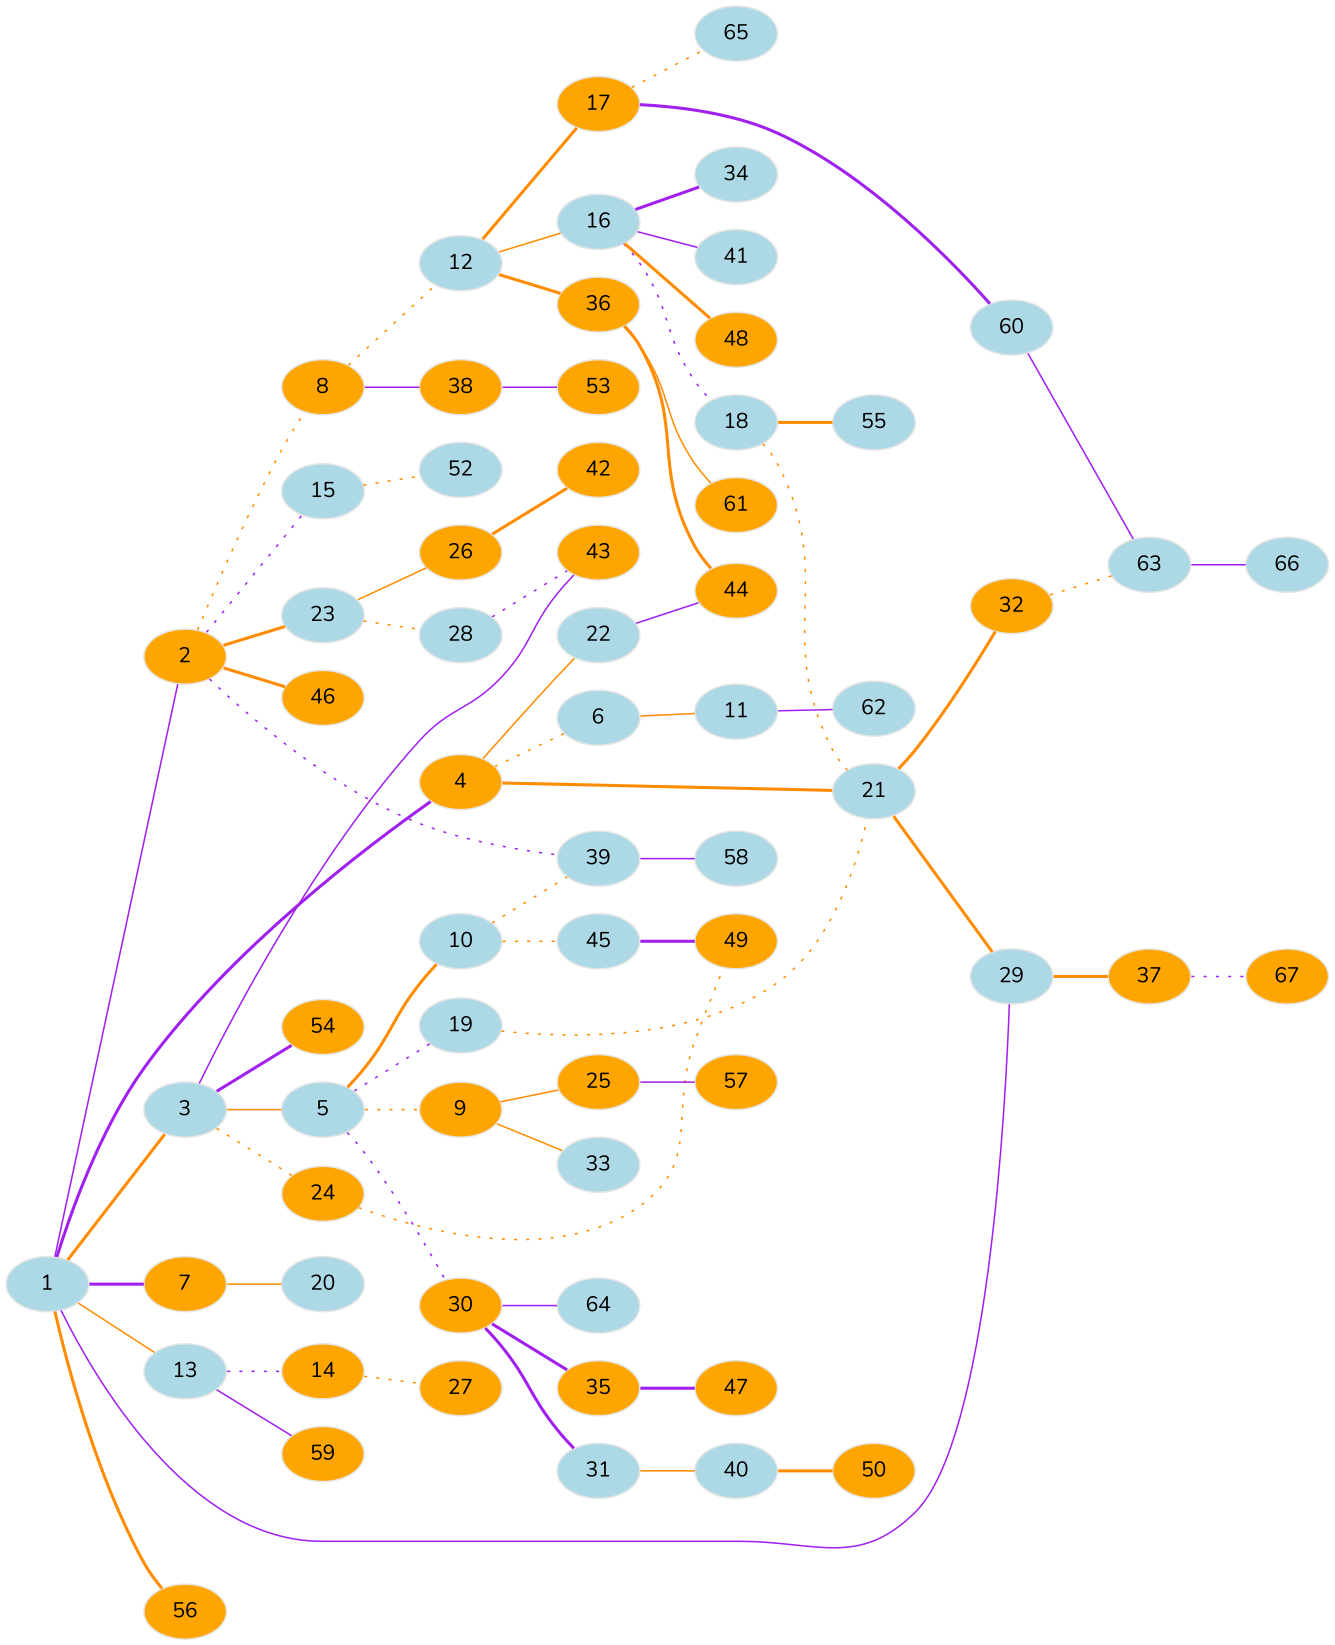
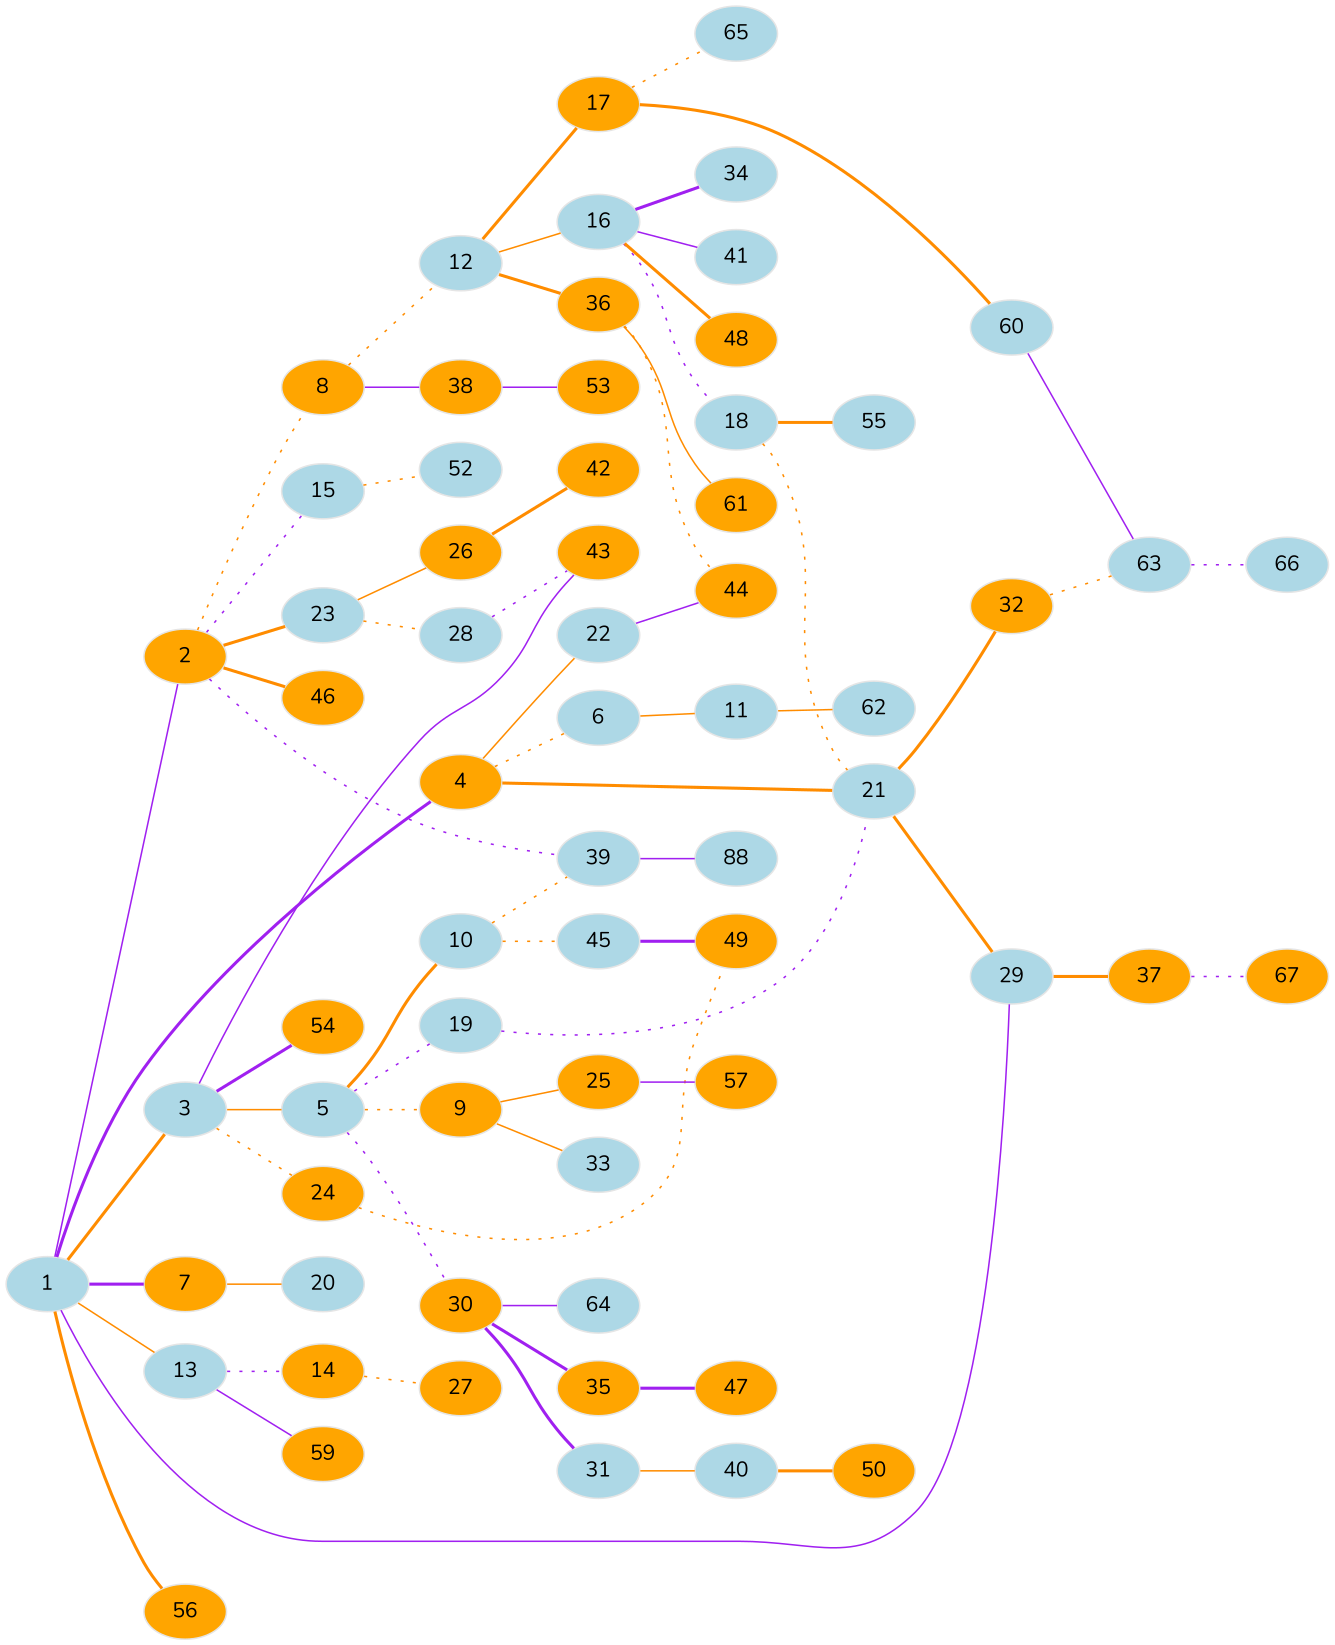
edge "17" -- "60": color purple -> darkorange
edge "36" -- "44": style bold -> dotted
edge "63" -- "66": style solid -> dotted
edge "62" -- "11": color purple -> darkorange
node "58": label "58" -> "88"
edge "21" -- "19": color darkorange -> purple
